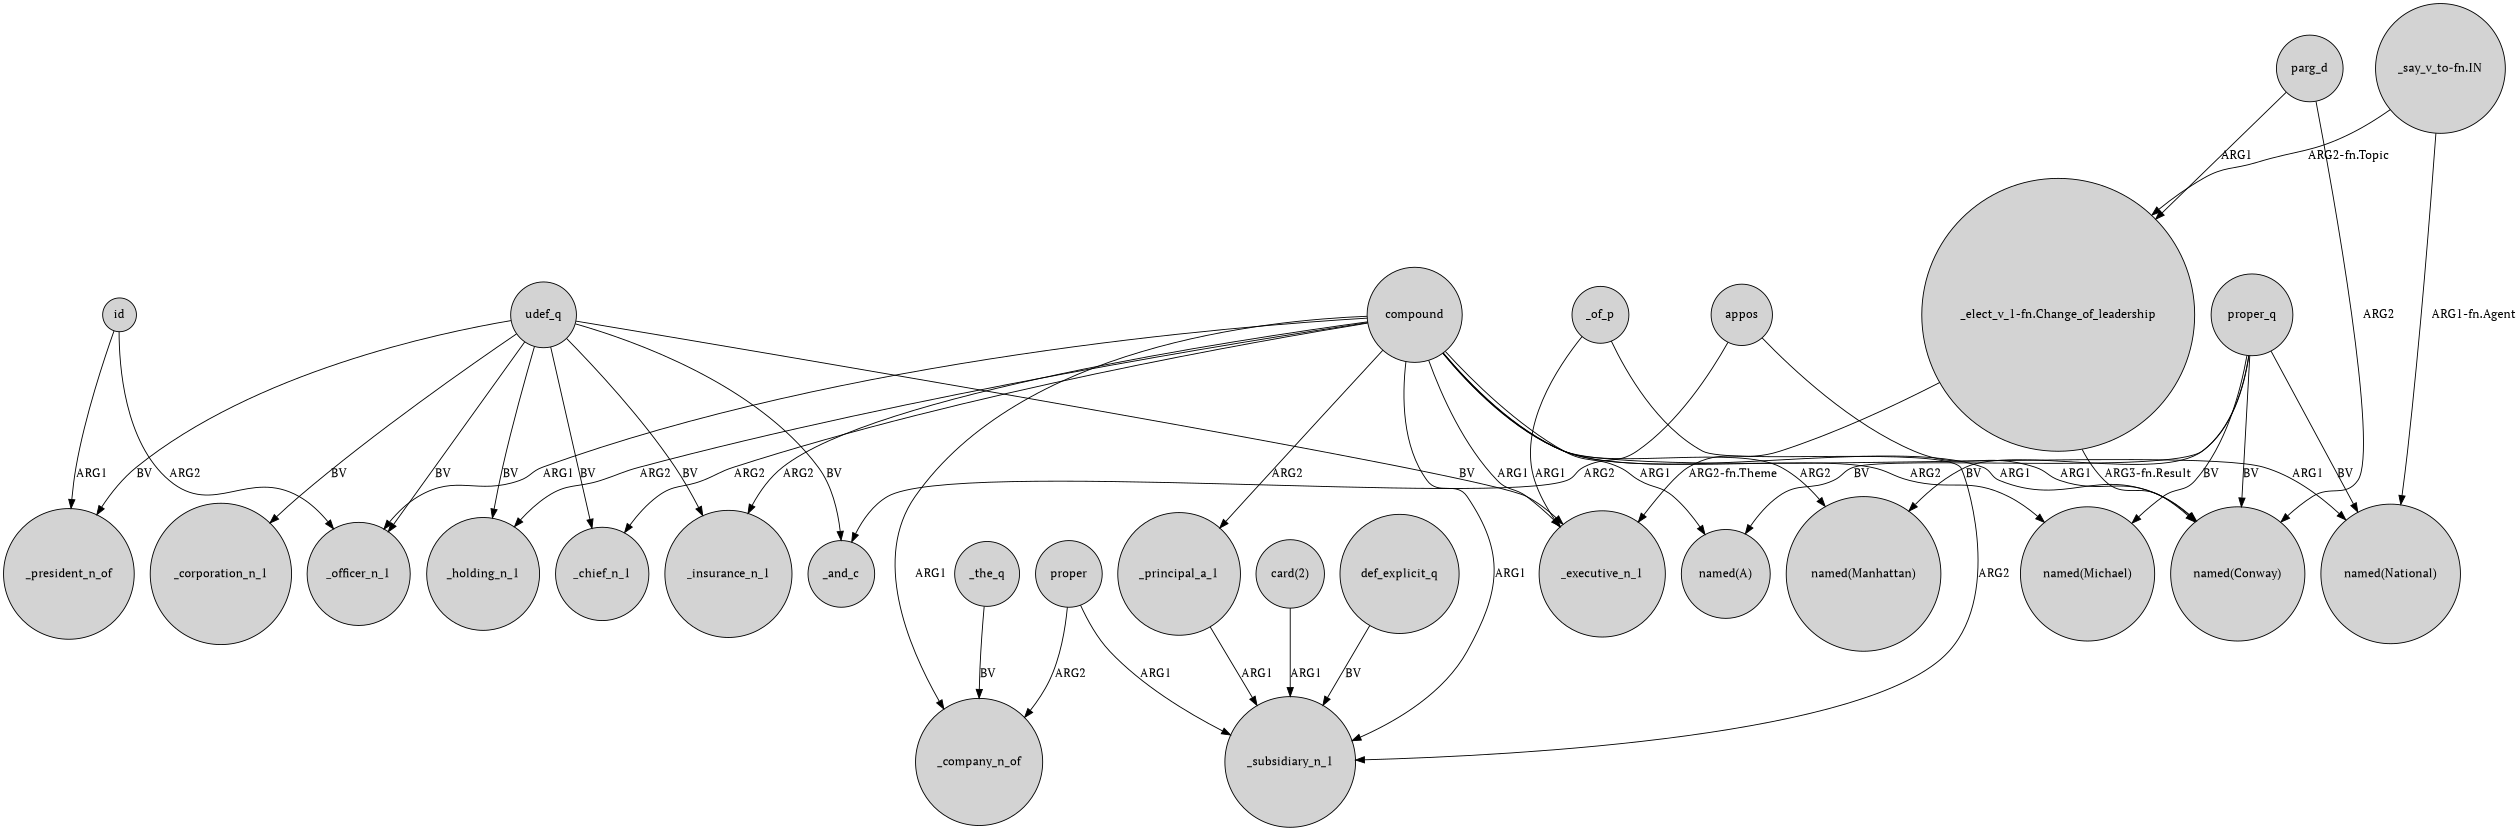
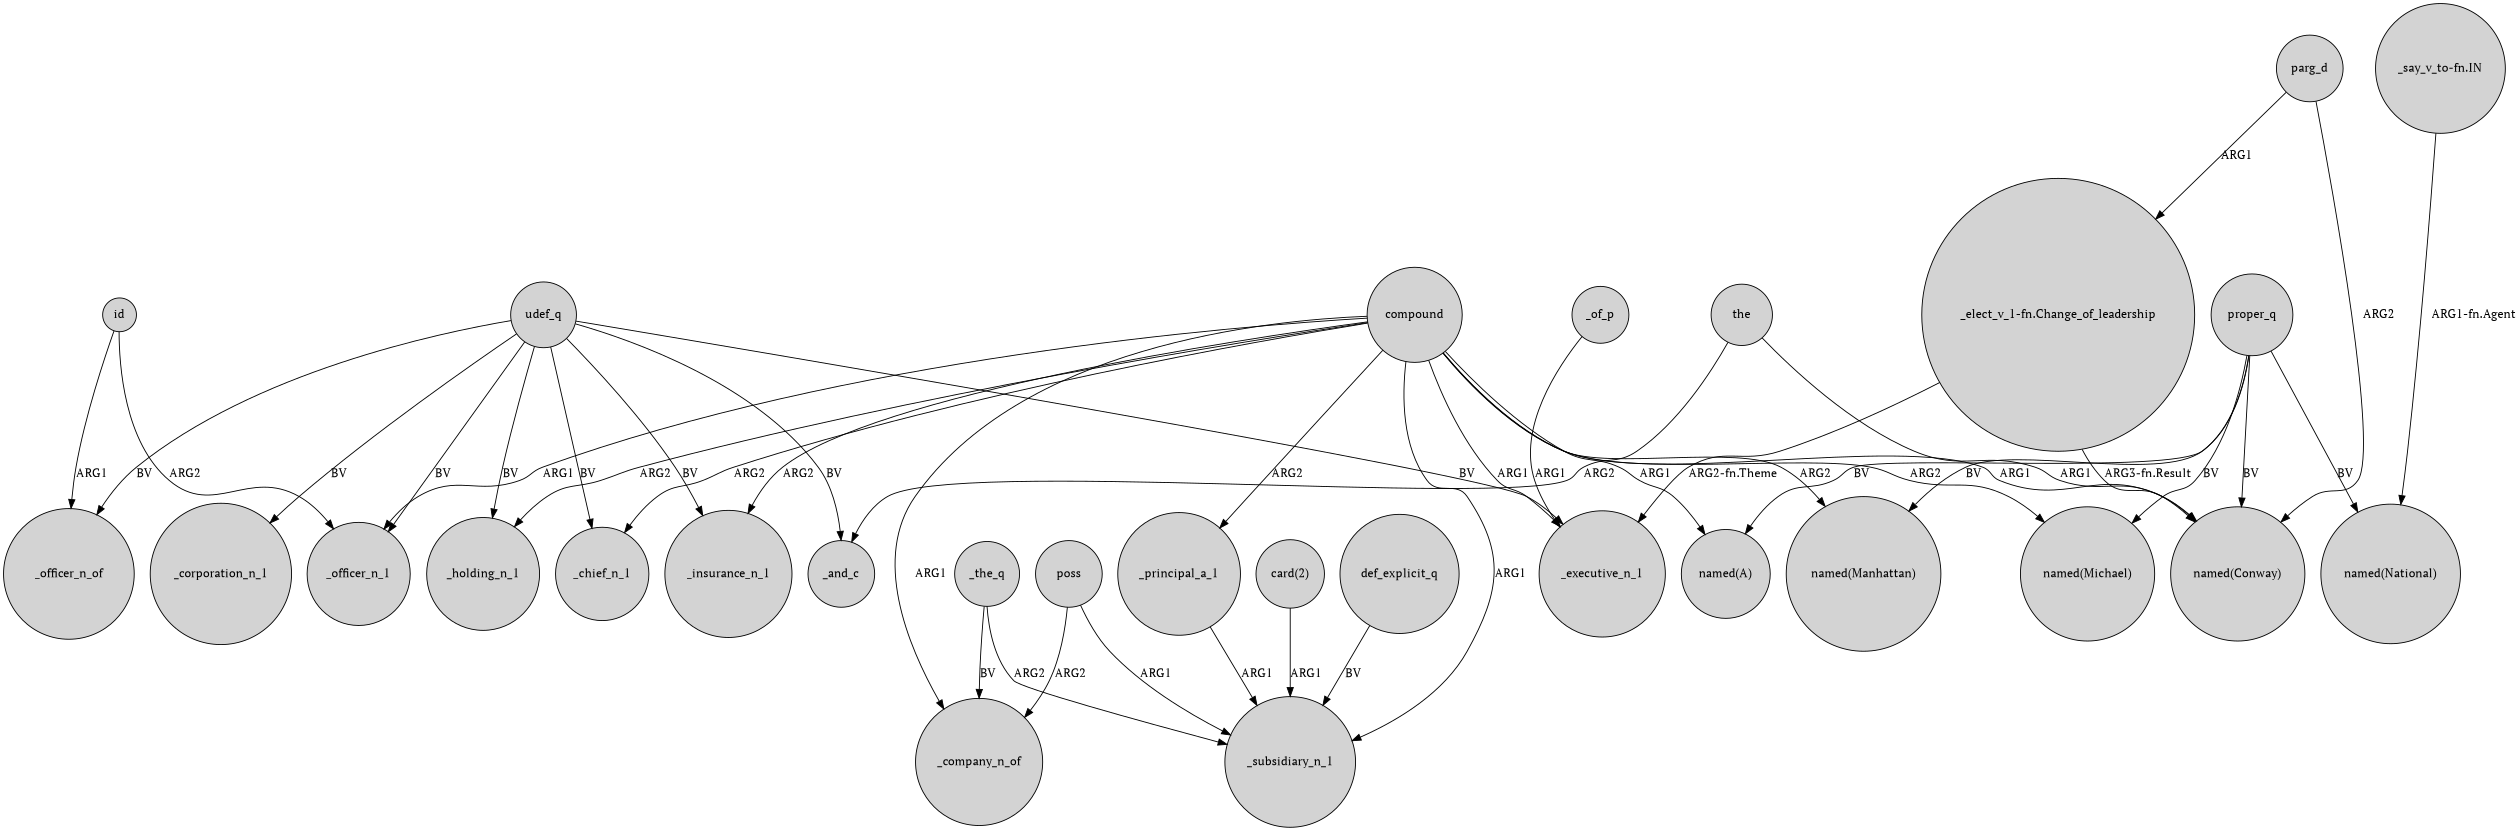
edge "_say_v_to-fn.IN" -> "_elect_v_1-fn.Change_of_leadership": removed, label "ARG2-fn.Topic"
node "appos": label "appos" -> "the"
edge "compound" -> "named(National)": removed, label "ARG1"
node "_president_n_of": label "_president_n_of" -> "_officer_n_of"
node "proper": label "proper" -> "poss"
edge "_of_p" -> "_subsidiary_n_1": now "_the_q" -> "_subsidiary_n_1"
